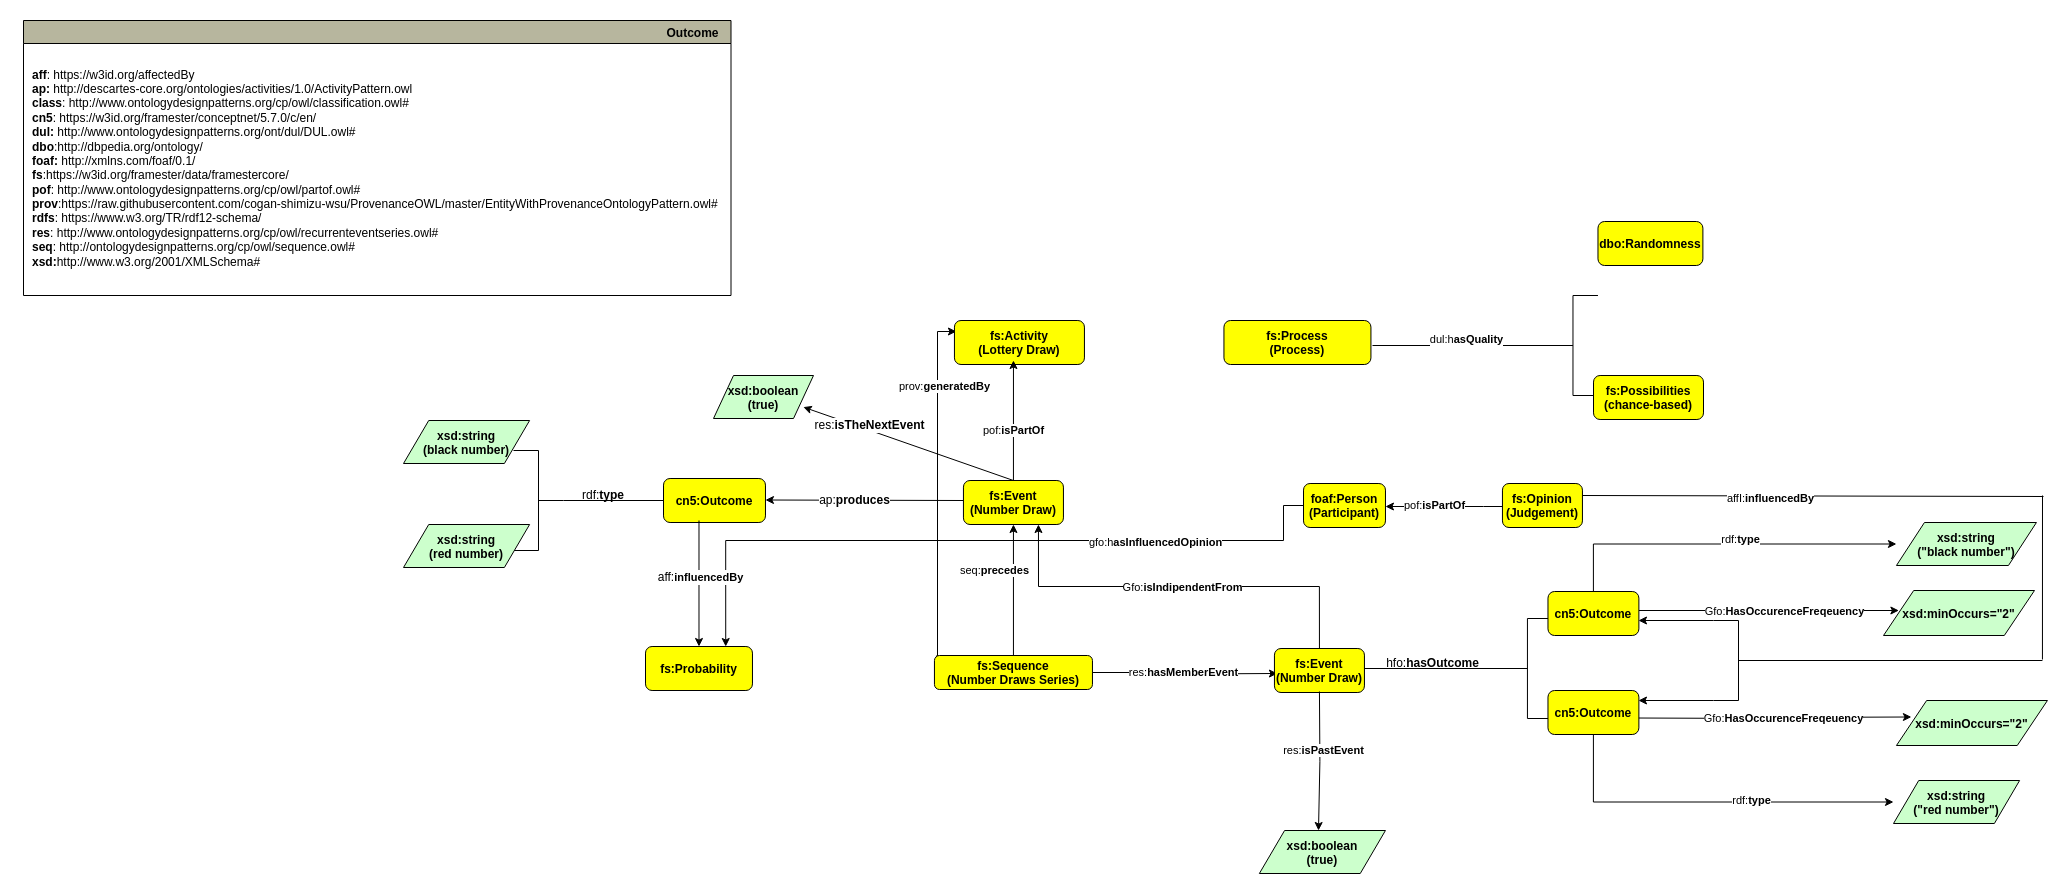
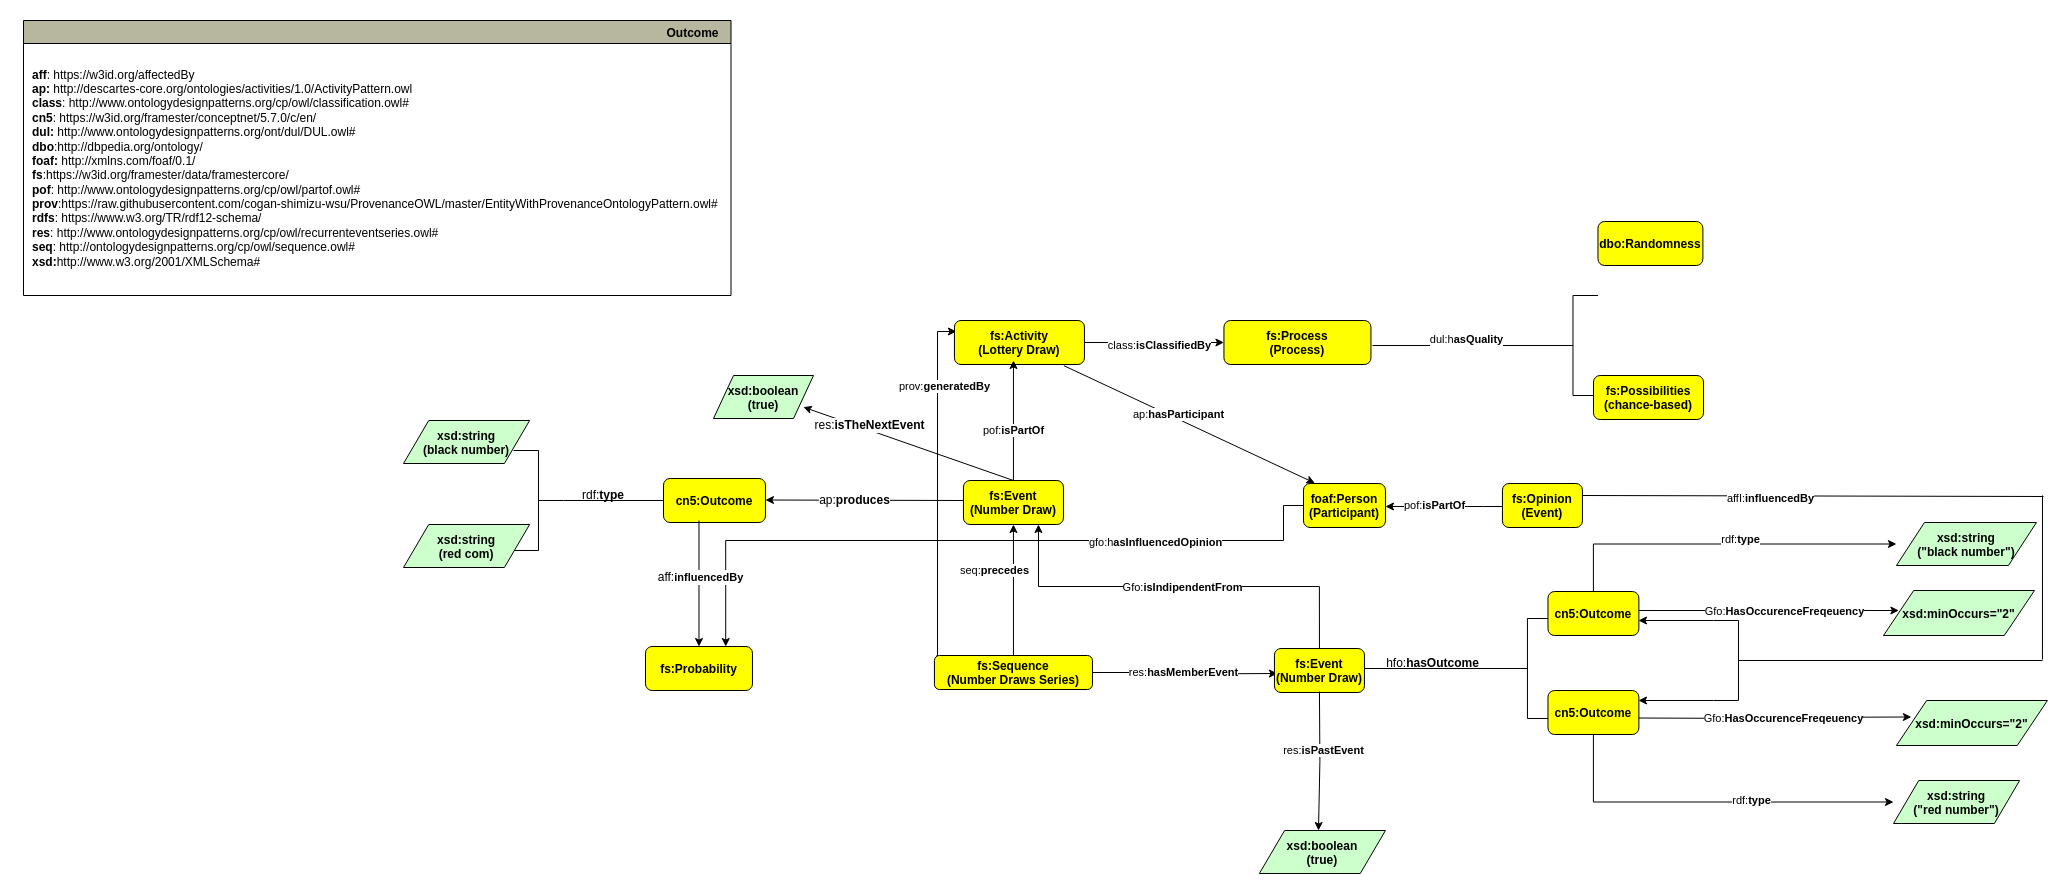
edge "fs:Activity (Lottery Draw)" -> "fs:Process (Process)": added, label "class:isClassifiedBy"
edge "fs:Activity (Lottery Draw)" -> "foaf:Person (Participant)": added, label "ap:hasParticipant"
node "fs:Opinion (Judgement)": label "fs:Opinion (Judgement)" -> "fs:Opinion (Event)"
node "xsd:string (red number)": label "xsd:string (red number)" -> "xsd:string (red com)"
